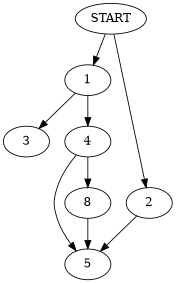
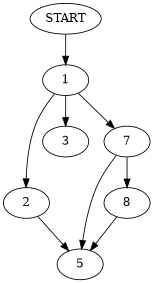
edge "START" -> "2": now "1" -> "2"
node "4": label "4" -> "7"
